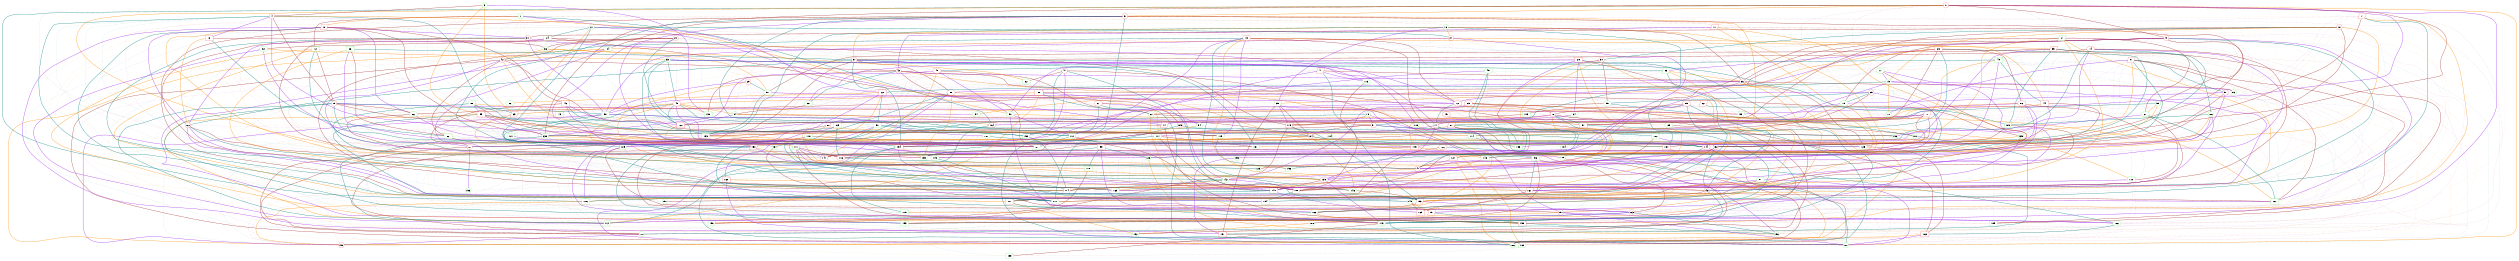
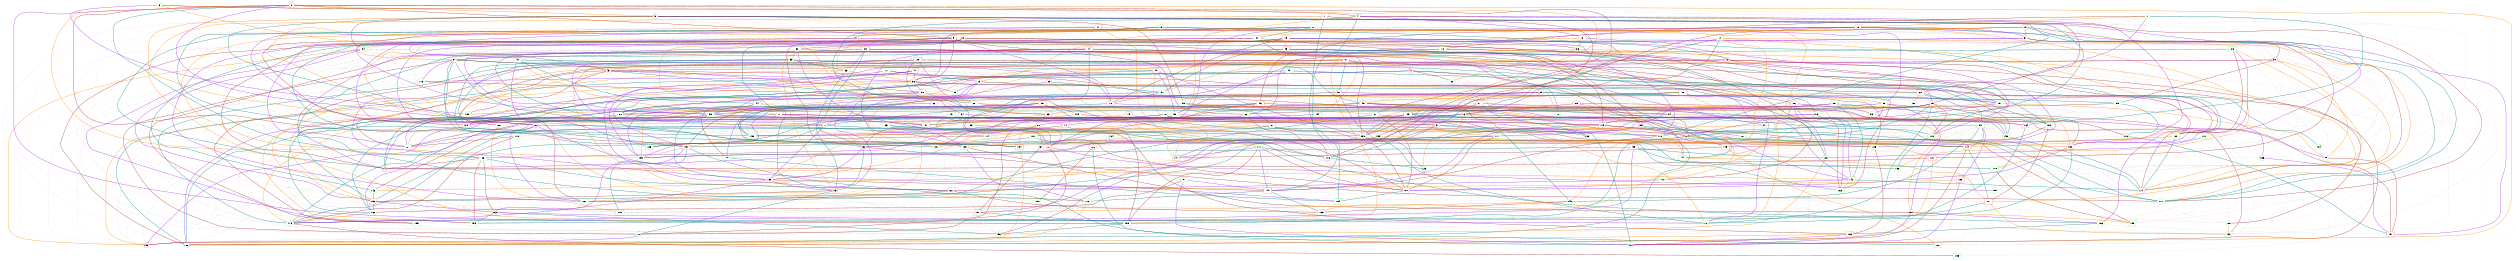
edge "72" -- "167": now "103" -- "167"
edge "140" -- "165": color purple -> teal
